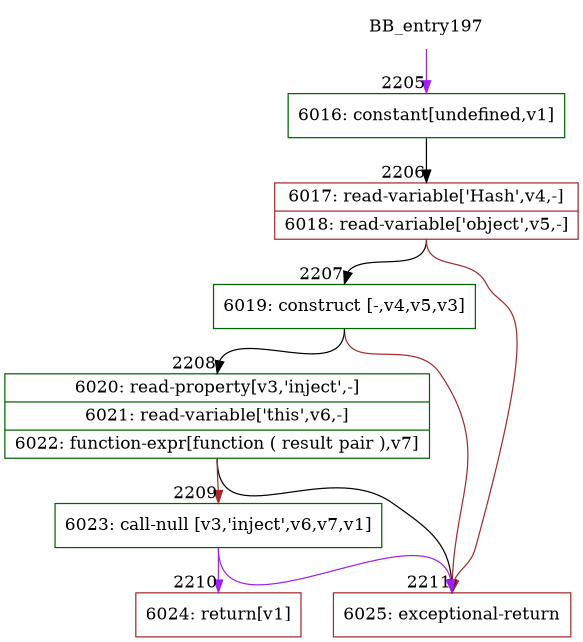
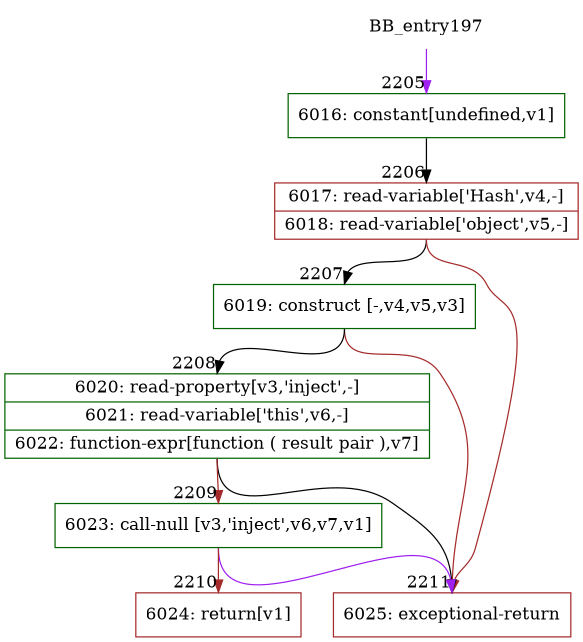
edge "6023: call-null [v3,'inject',v6,v7,v1]" -> "6024: return[v1]": color purple -> brown
